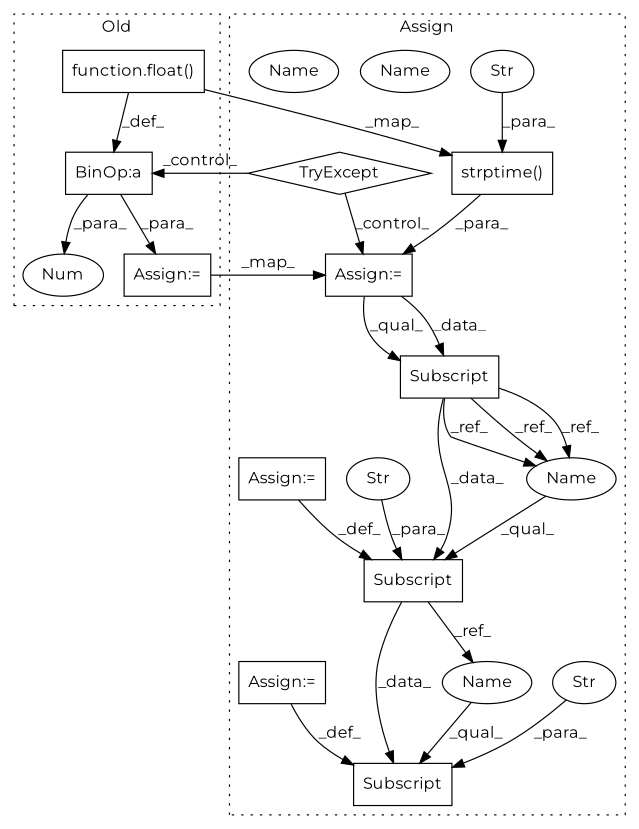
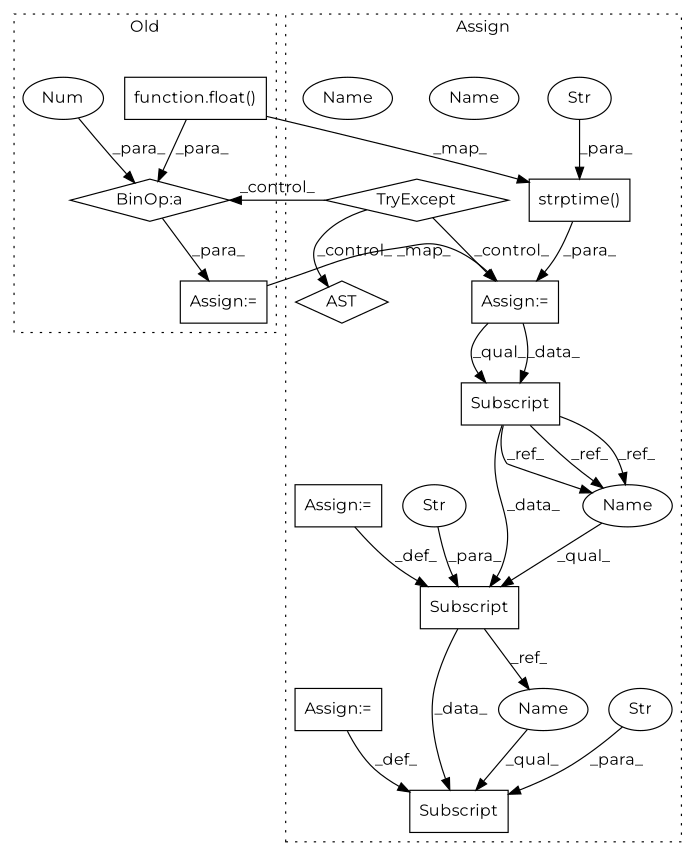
edge "function.float()" -> "BinOp:a": label "_def_" -> "_para_"
node "BinOp:a": shape box -> diamond
edge "BinOp:a" -> "Num": reversed
node "AST": added
